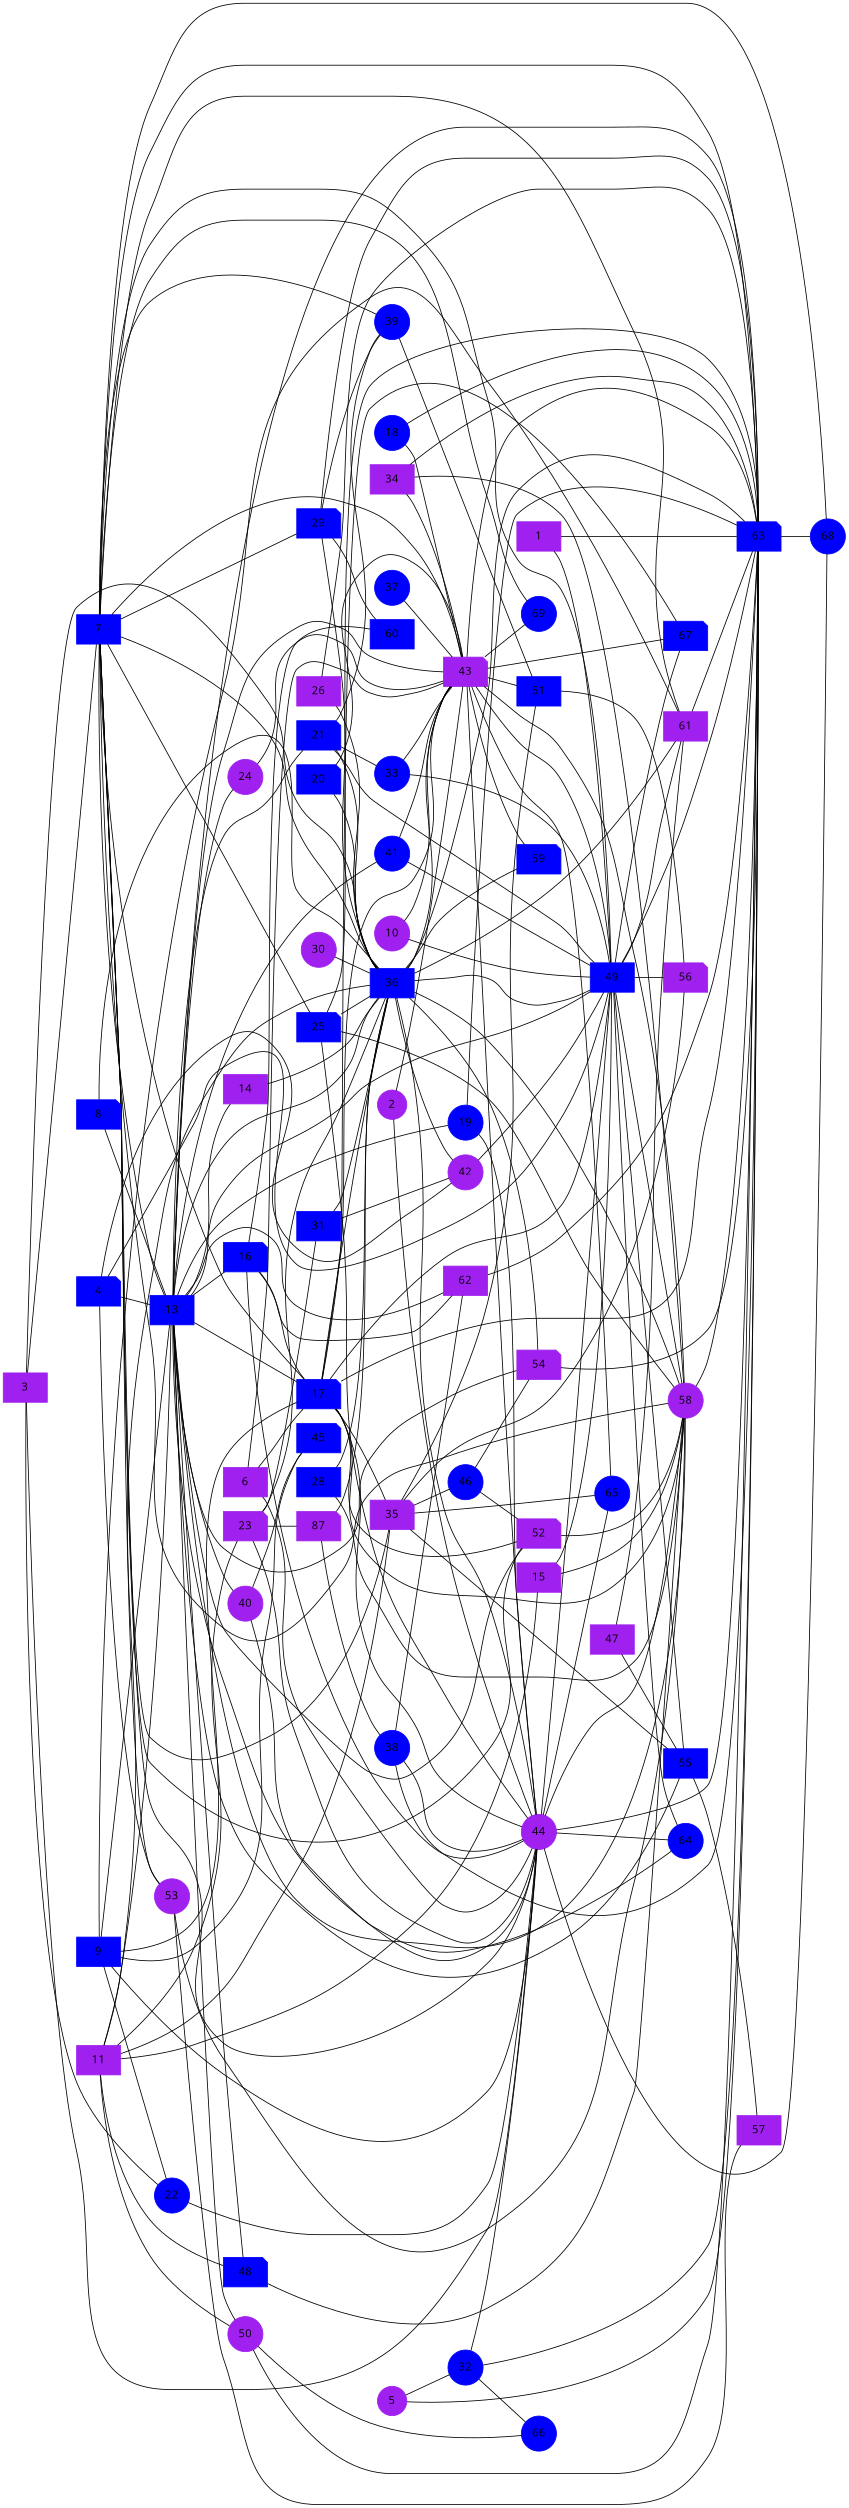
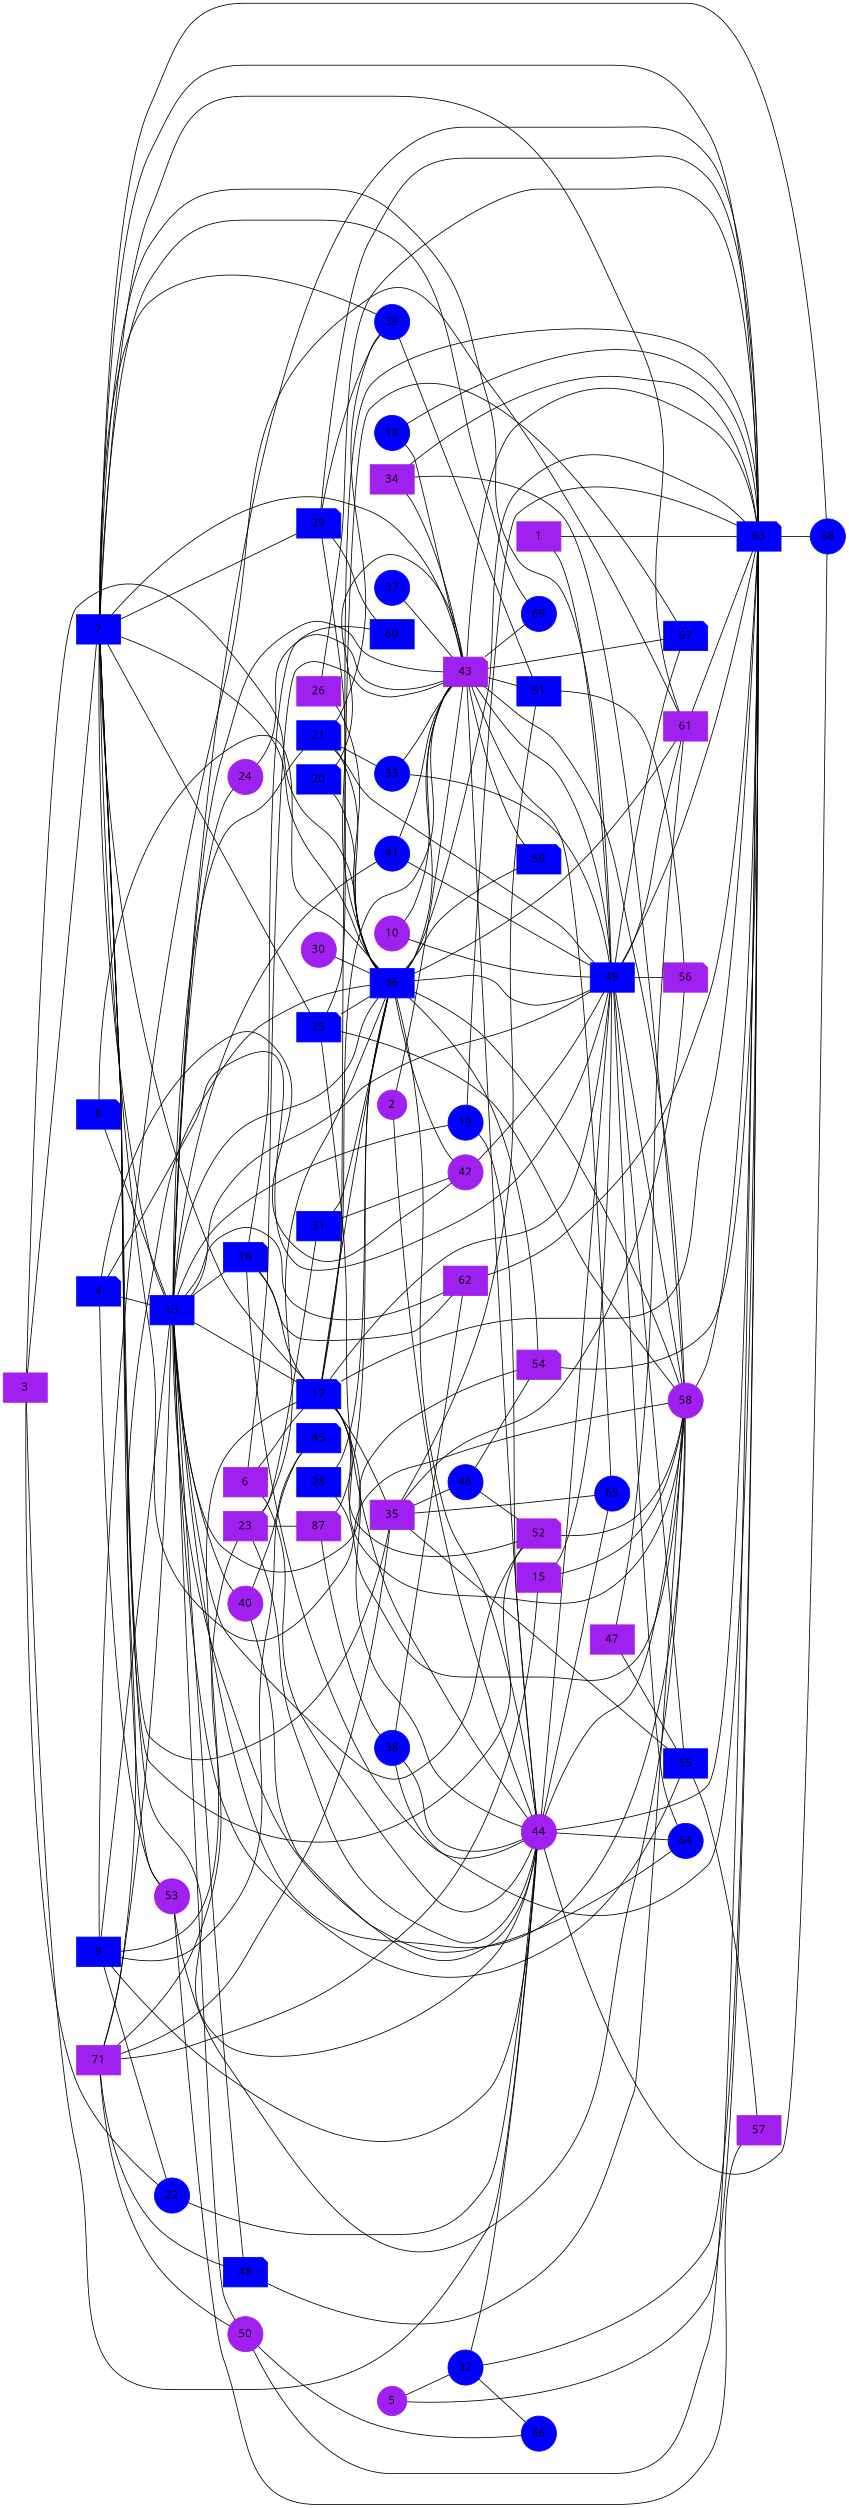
node "14": removed
node "11": label "11" -> "71"
